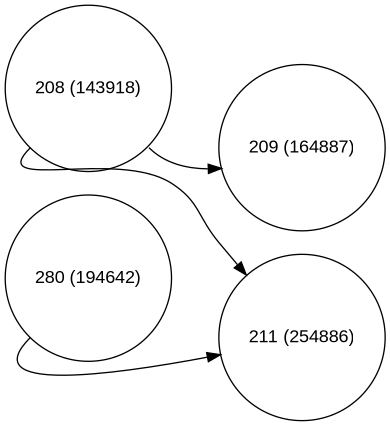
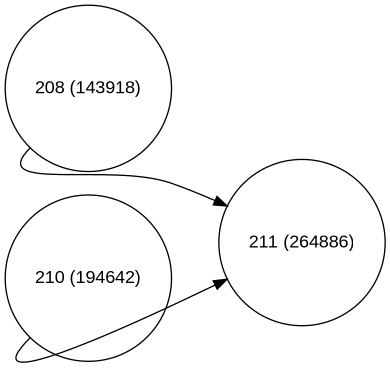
node "209 (164887)": removed
node "280 (194642)": label "280 (194642)" -> "210 (194642)"
node "211 (254886)": label "211 (254886)" -> "211 (264886)"
